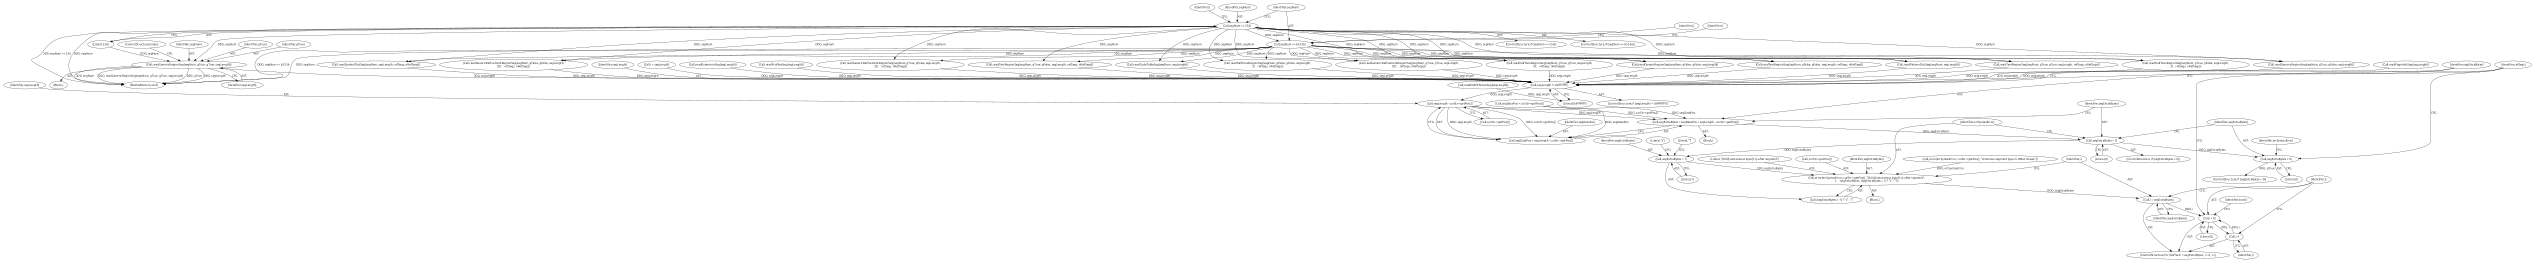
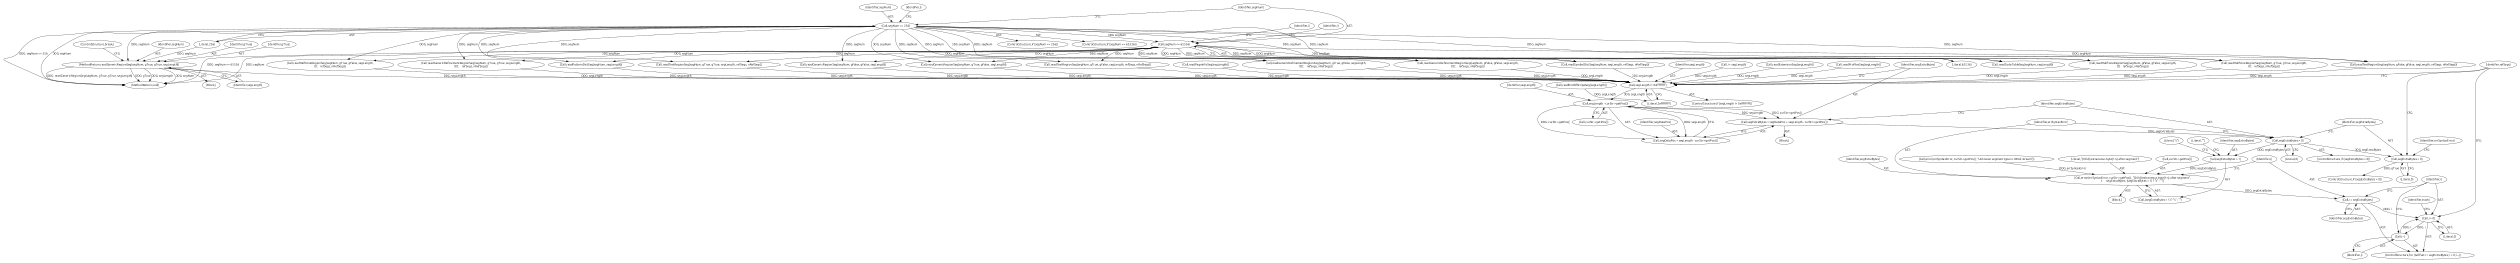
node "(Call,readGenericRegionSeg(segNum, gTrue, gTrue, segLength))": label "(Call,readGenericRegionSeg(segNum, gTrue, gTrue, segLength))" -> "(MethodReturn,readGenericRegionSeg(segNum, gTrue, gTrue, segLength))"
node "(Literal,65536)": added
edge "(Call,readCodeTableSeg(segNum, segLength))" -> "(Call,segLength != 0xffffffff)": removed, label "DDG: segLength"
node "(Call,segDataPos = curStr->getPos())": removed
node "(Literal,1)": removed
